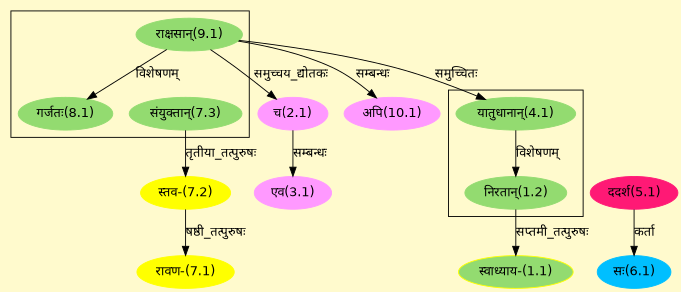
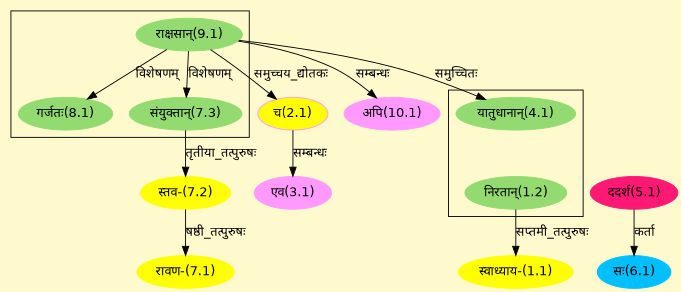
edge "राक्षसान्(9.1)" -> "संयुक्तान्(7.3)": added, label "विशेषणम्"
node "च(2.1)": fillcolor #ff99ff -> #ffff00
edge "यातुधानान्(4.1)" -> "निरतान्(1.2)": removed, label "विशेषणम्"
node "स्वाध्याय-(1.1)": fillcolor #93db70 -> #ffff00
